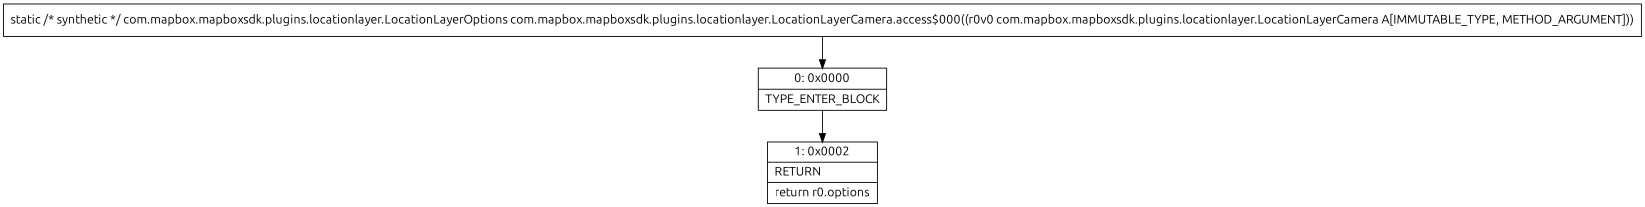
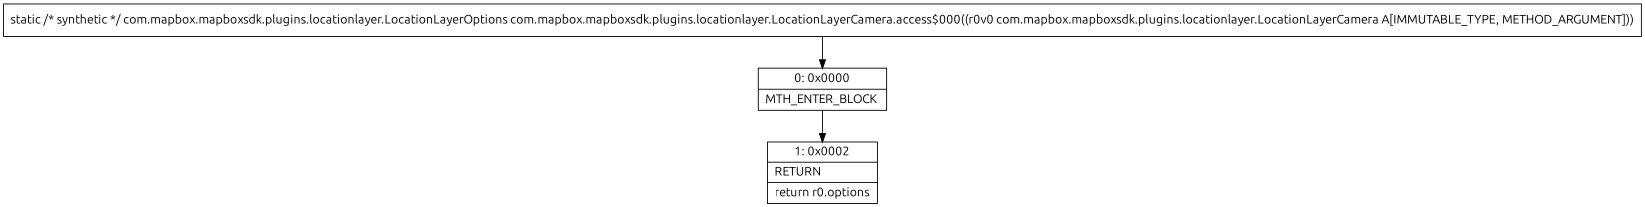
node "0: 0x0000": text "TYPE_ENTER_BLOCK" -> "MTH_ENTER_BLOCK"
